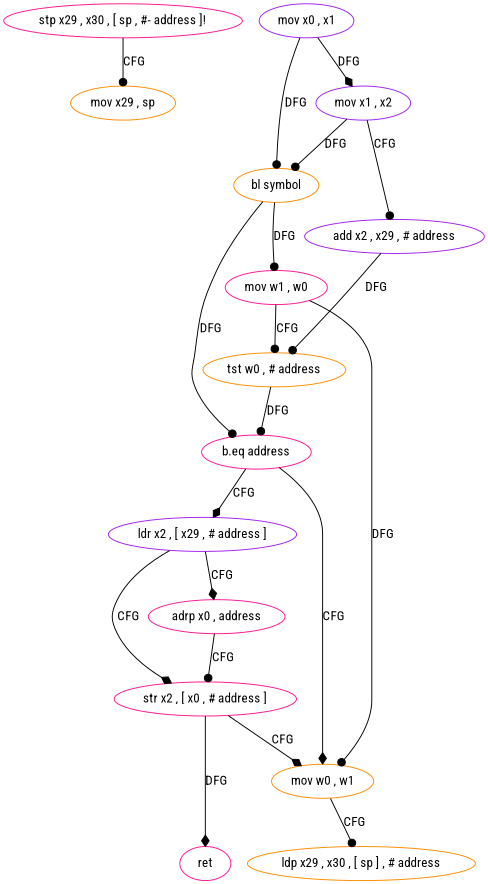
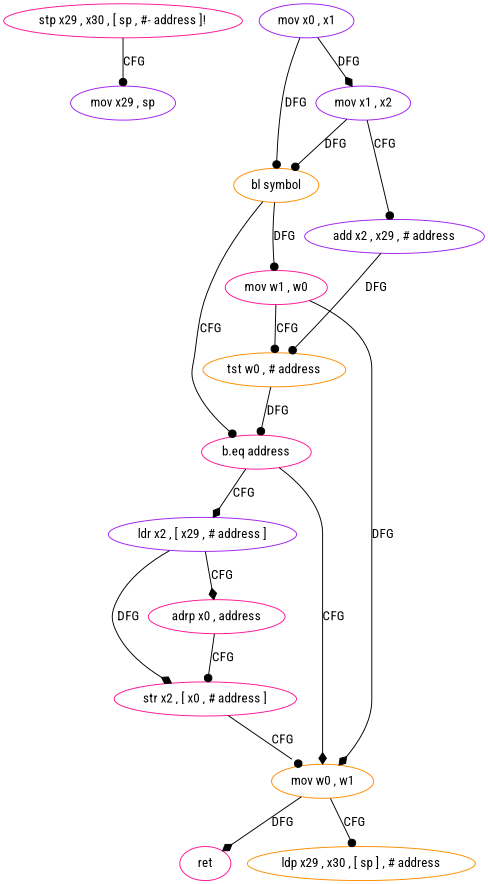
node "mov x29 , sp": color darkorange -> purple
edge "bl symbol" -> "b.eq address": label "DFG" -> "CFG"
edge "mov w1 , w0" -> "mov w0 , w1": arrowhead dot -> diamond
edge "ldr x2 , [ x29 , # address ]" -> "str x2 , [ x0 , # address ]": label "CFG" -> "DFG"
edge "str x2 , [ x0 , # address ]" -> "mov w0 , w1": arrowhead diamond -> dot
edge "str x2 , [ x0 , # address ]" -> "ret": now "mov w0 , w1" -> "ret"
